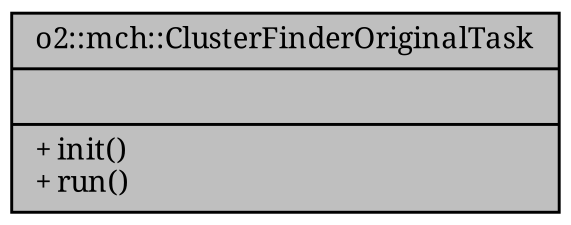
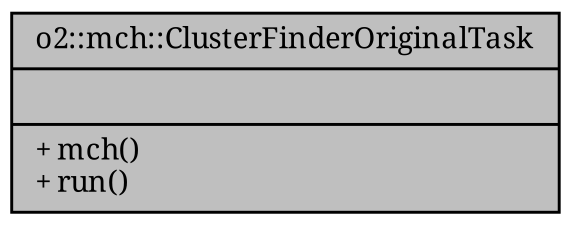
node "o2::mch::ClusterFinderOriginalTask": text "+ init()" -> "+ mch()"
